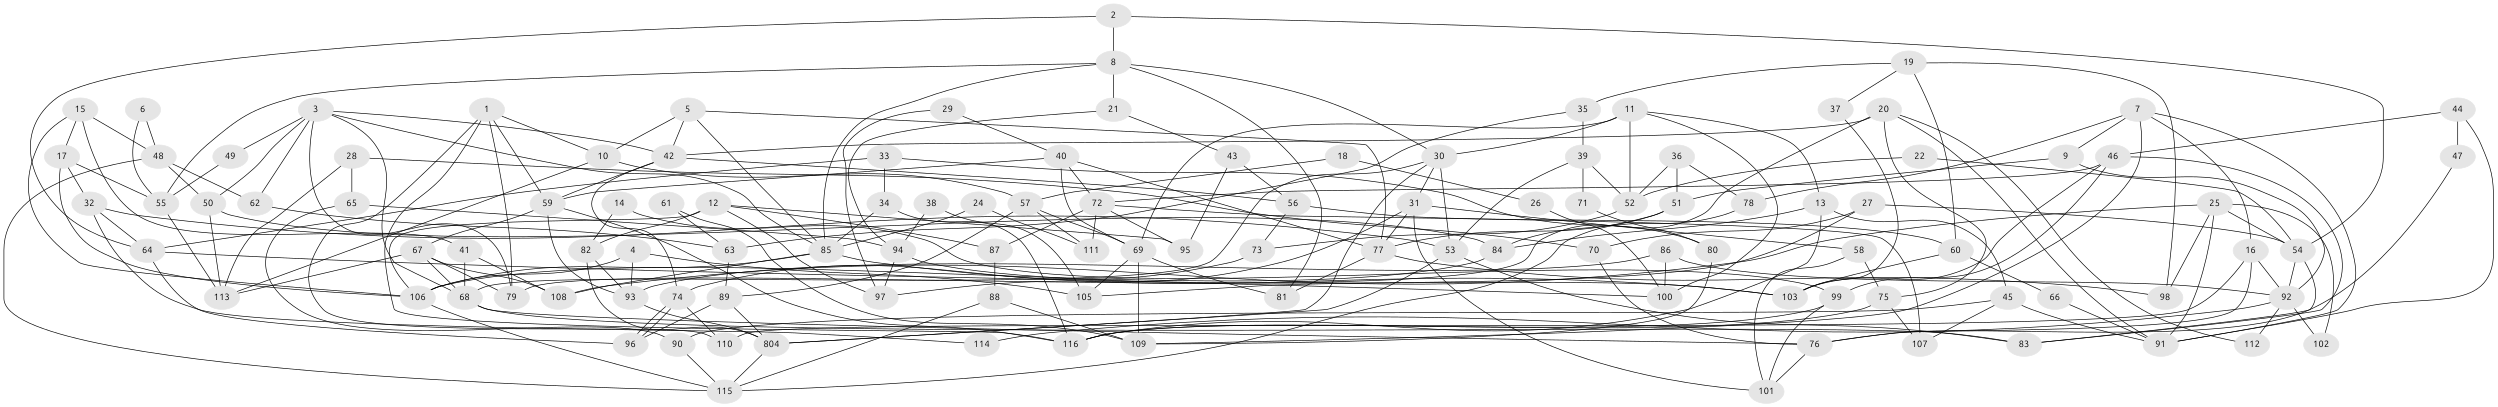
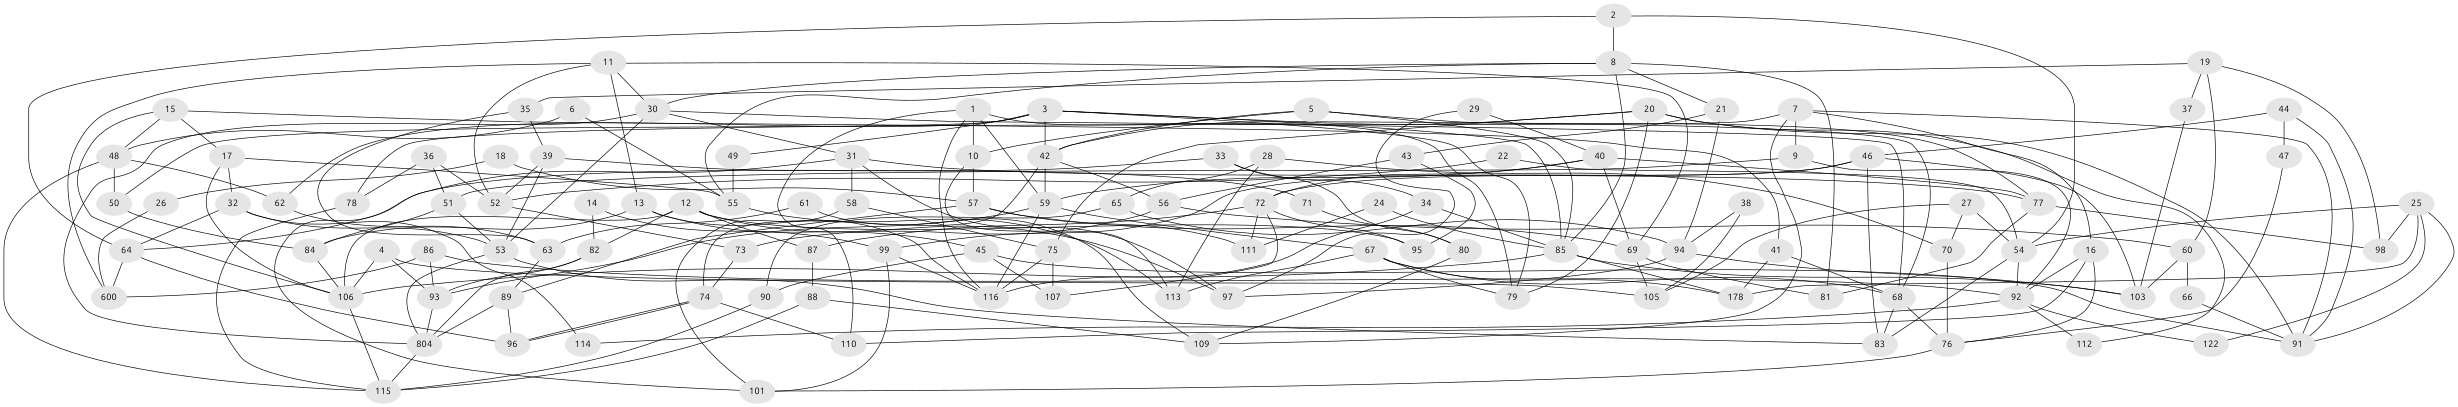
edge "51" -- "77": now "51" -- "53"
edge "50" -- "113": removed
node "108": label "108" -> "178"
edge "69" -- "109": removed
node "100": label "100" -> "600"
node "102": label "102" -> "122"
